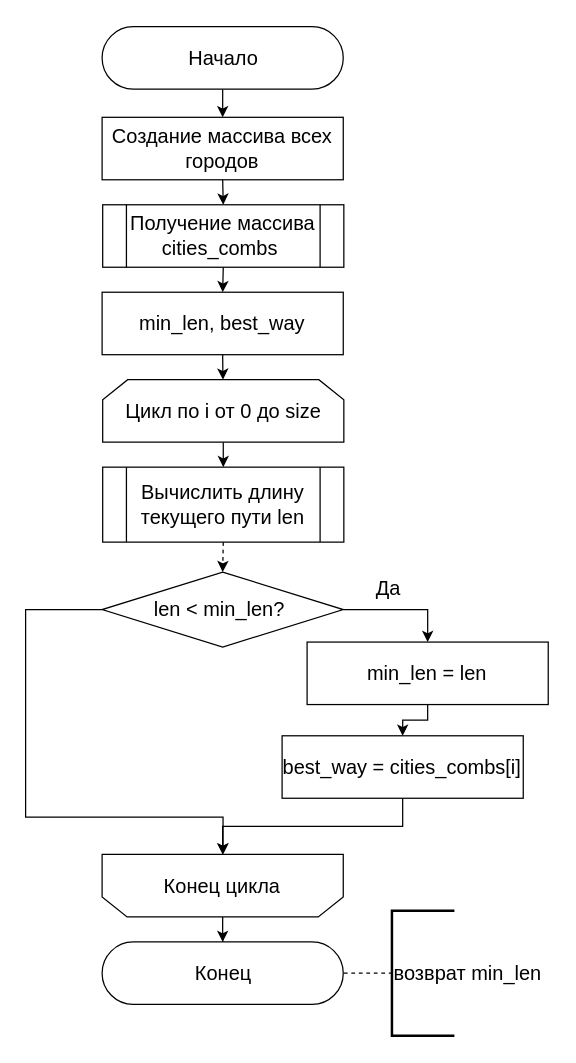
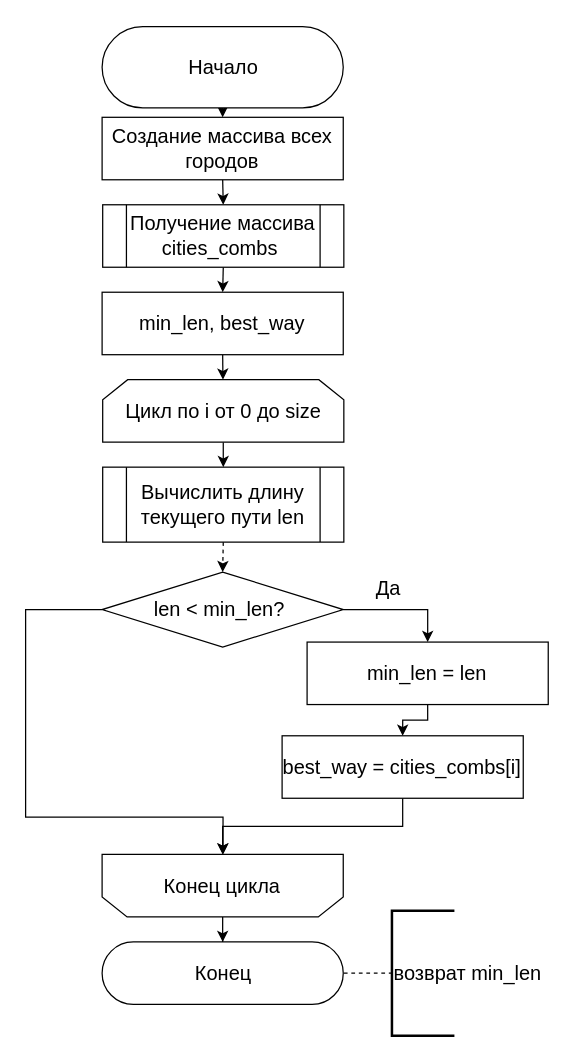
node "Начало": size 241x63 -> 241x81
